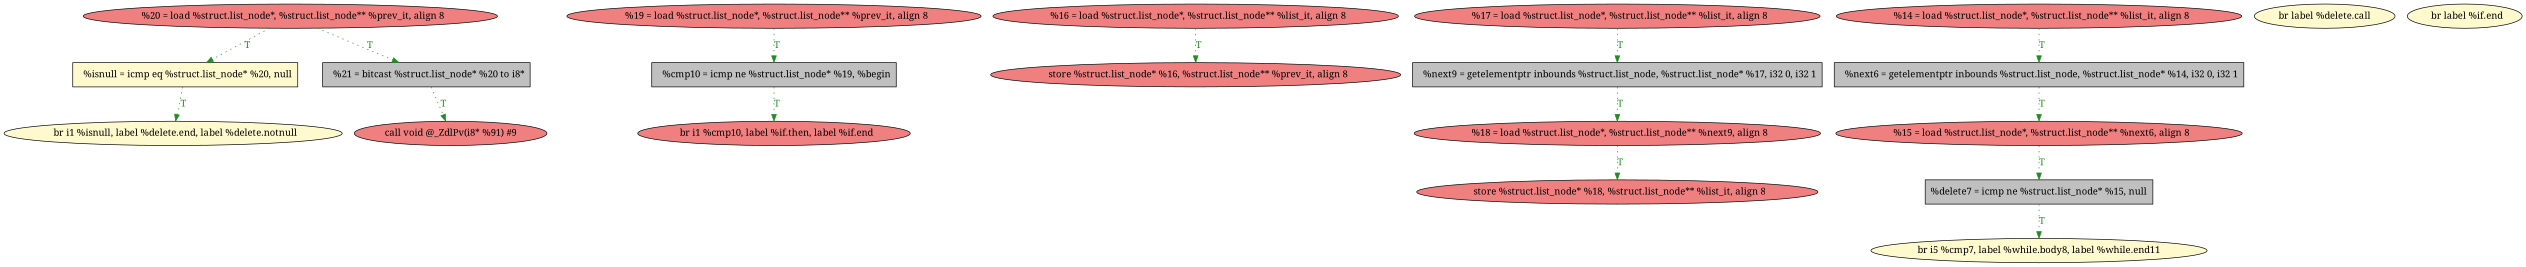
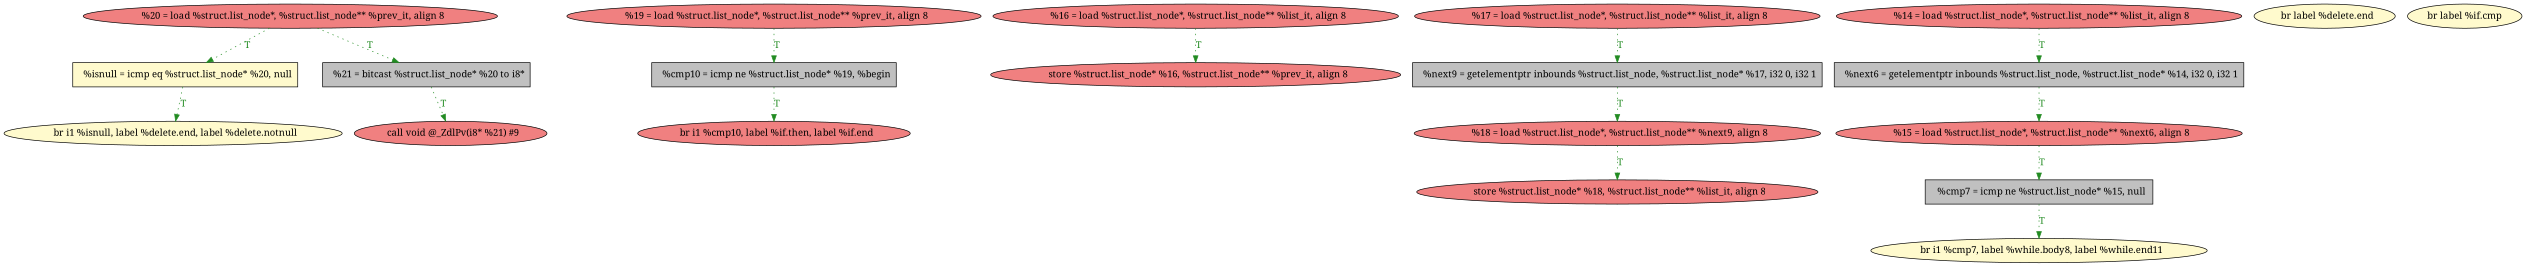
node "br label %delete.call": label "br label %delete.call" -> "br label %delete.end"
node "br label %if.end": label "br label %if.end" -> "br label %if.cmp"
node "call void @_ZdlPv(i8* %91) #9": label "call void @_ZdlPv(i8* %91) #9" -> "call void @_ZdlPv(i8* %21) #9"
node "%delete7 = icmp ne %struct.list_node* %15, null": label "%delete7 = icmp ne %struct.list_node* %15, null" -> "%cmp7 = icmp ne %struct.list_node* %15, null"
node "br i5 %cmp7, label %while.body8, label %while.end11": label "br i5 %cmp7, label %while.body8, label %while.end11" -> "br i1 %cmp7, label %while.body8, label %while.end11"
